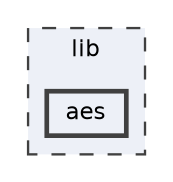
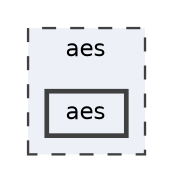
cluster "lib": label "lib" -> "aes"
